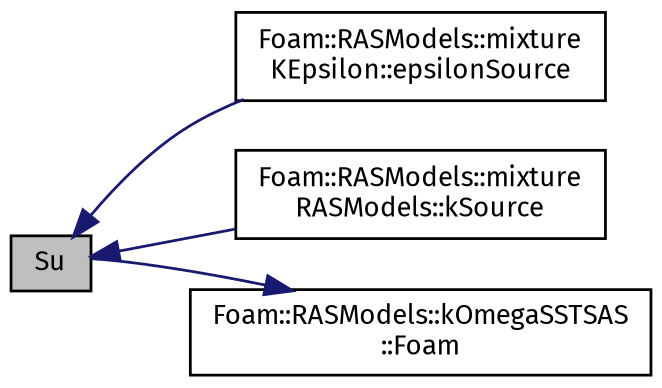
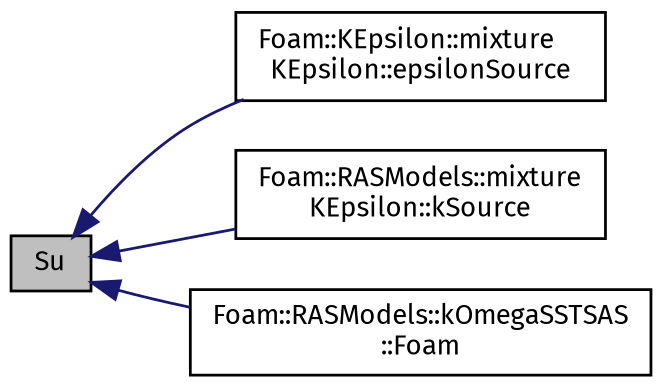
node "Foam::RASModels::mixture KEpsilon::epsilonSource": label "Foam::RASModels::mixture KEpsilon::epsilonSource" -> "Foam::KEpsilon::mixture KEpsilon::epsilonSource"
node "Foam::RASModels::mixture RASModels::kSource": label "Foam::RASModels::mixture RASModels::kSource" -> "Foam::RASModels::mixture KEpsilon::kSource"
edge "Su" -> "Foam::RASModels::kOmegaSSTSAS ::Foam": reversed
